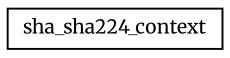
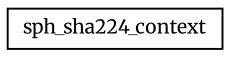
node "sha_sha224_context": label "sha_sha224_context" -> "sph_sha224_context"
